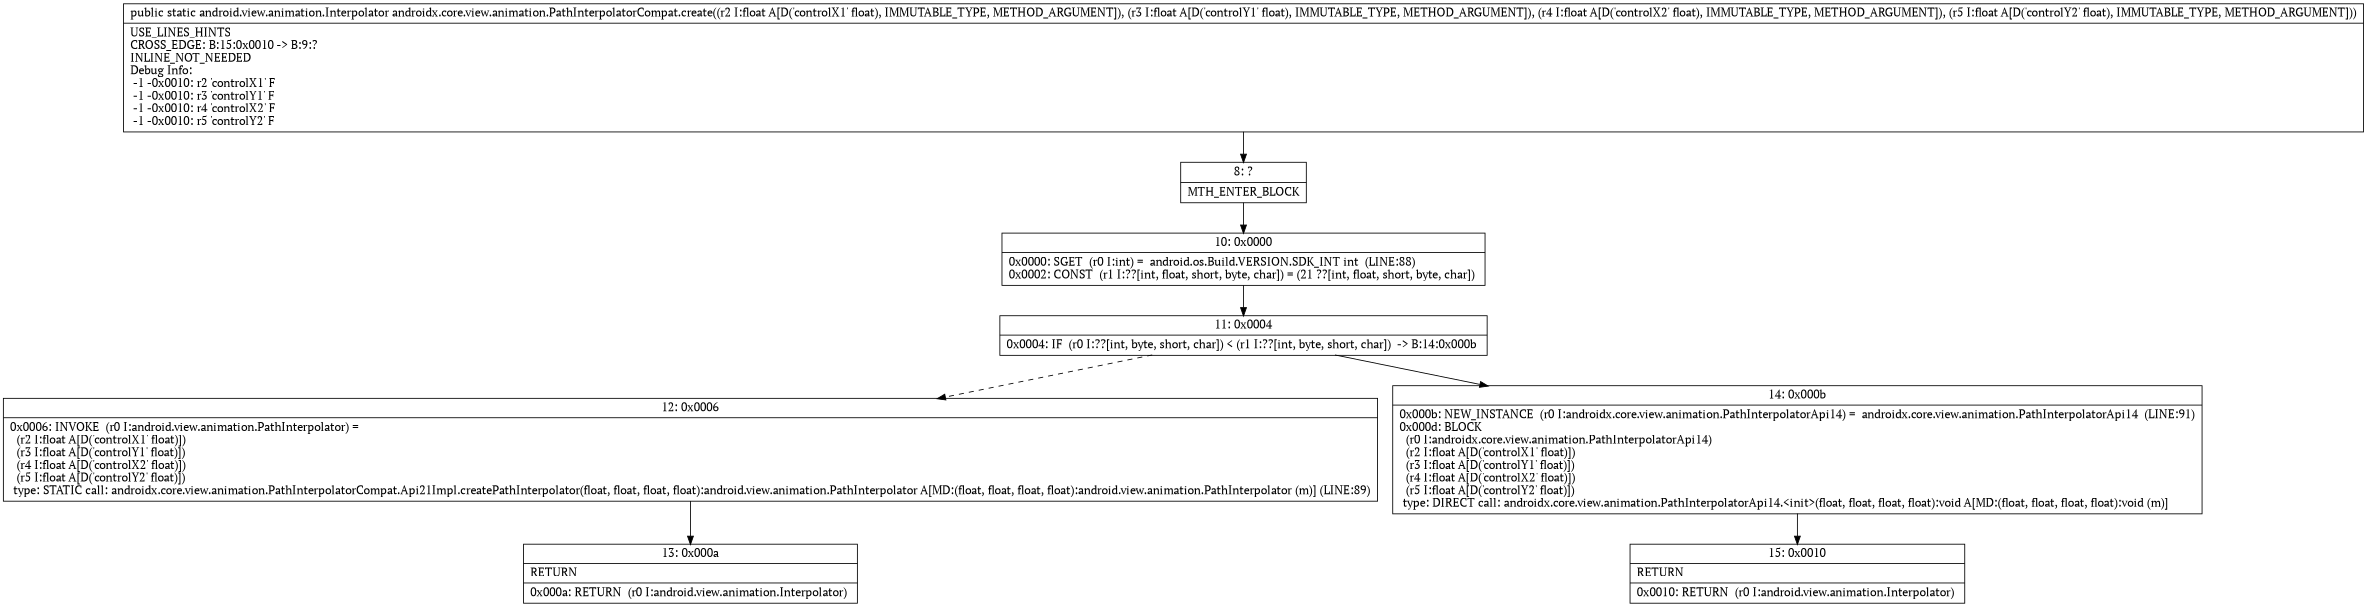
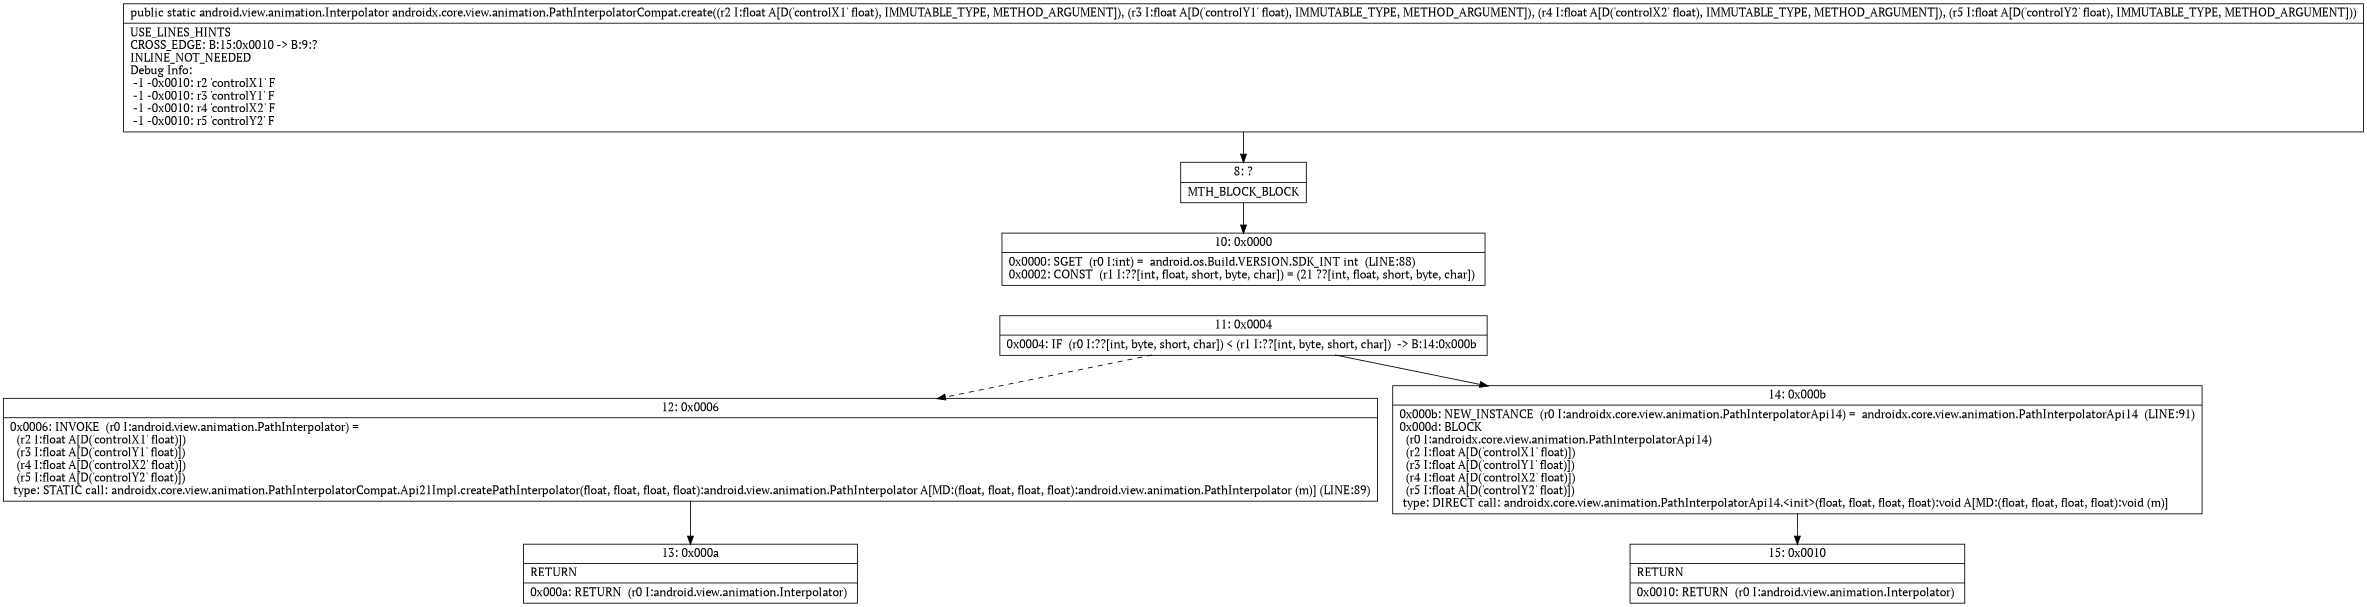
node "8: ?": text "MTH_ENTER_BLOCK" -> "MTH_BLOCK_BLOCK"
edge "10: 0x0000" -> "11: 0x0004": removed
